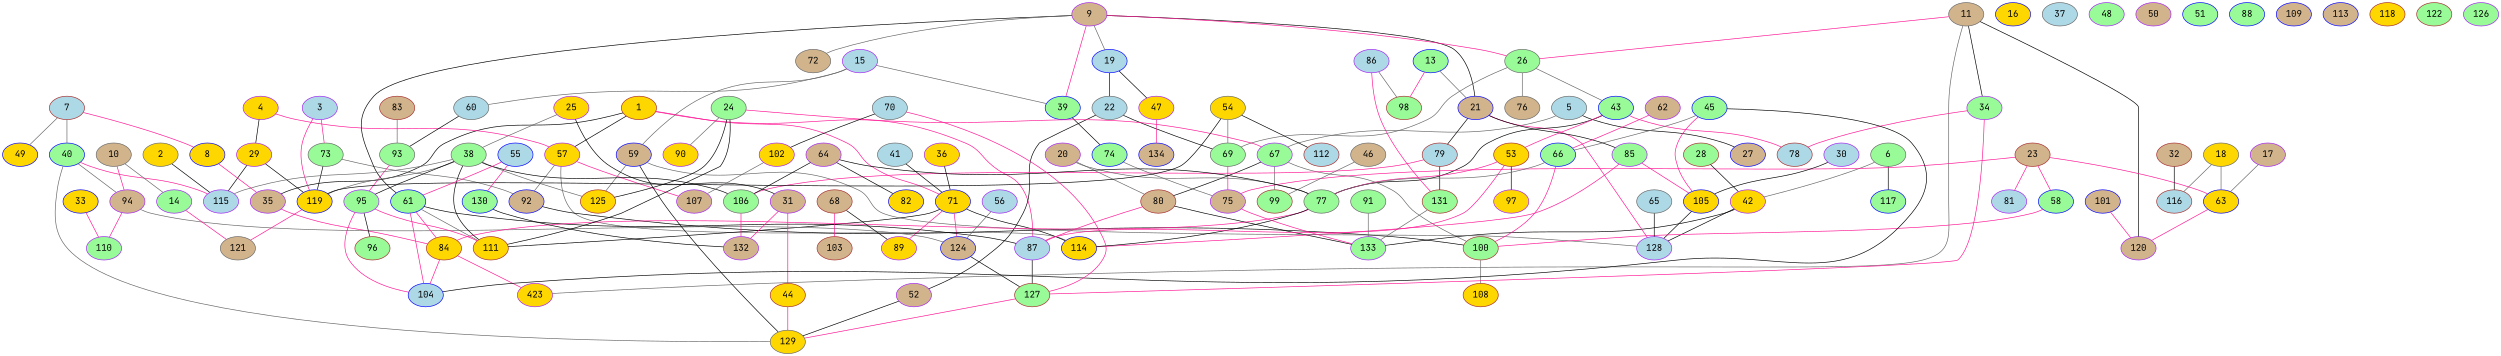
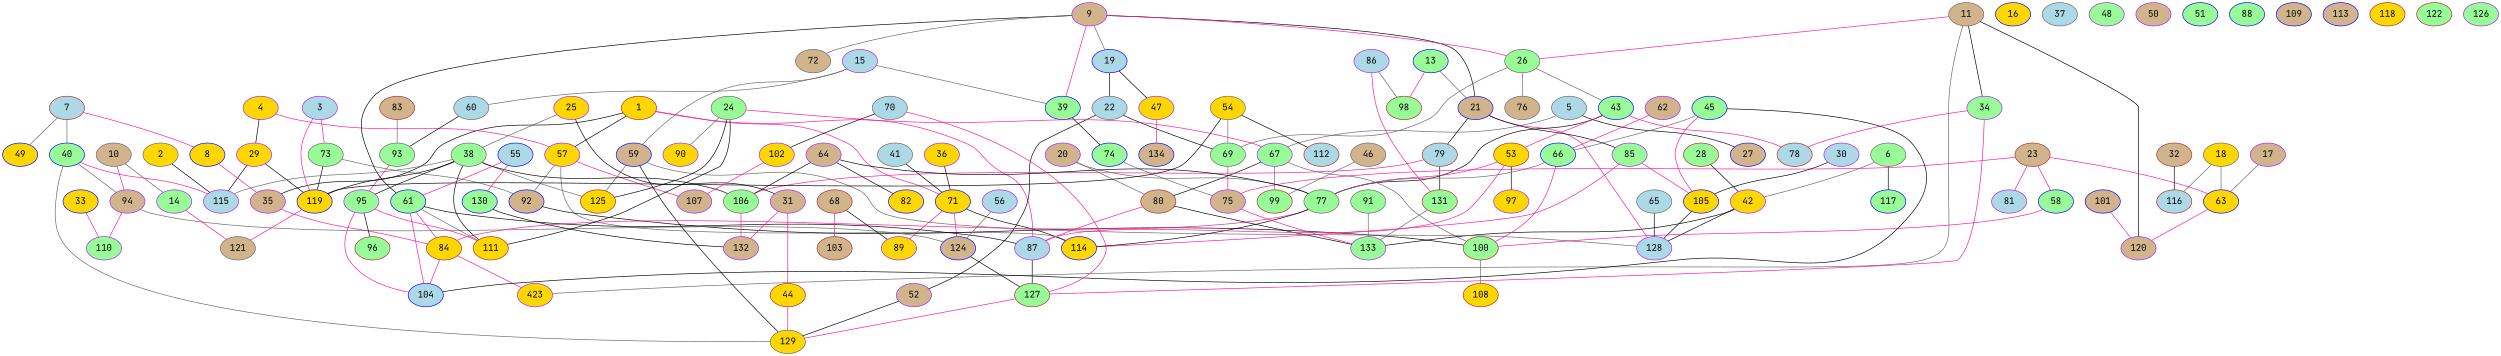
edge "38" -- "119": color gray40 -> black
edge "102" -- "107": color gray40 -> deeppink
edge "71" -- "111": removed
